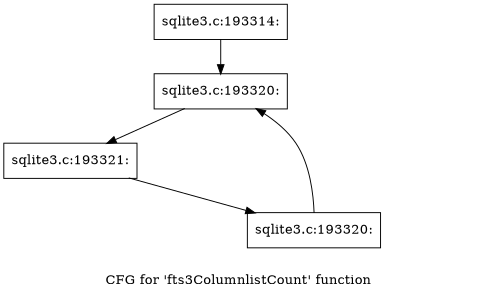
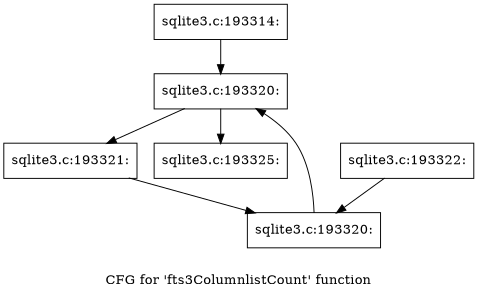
node "sqlite3.c:193325:": added
node "sqlite3.c:193322:": added
